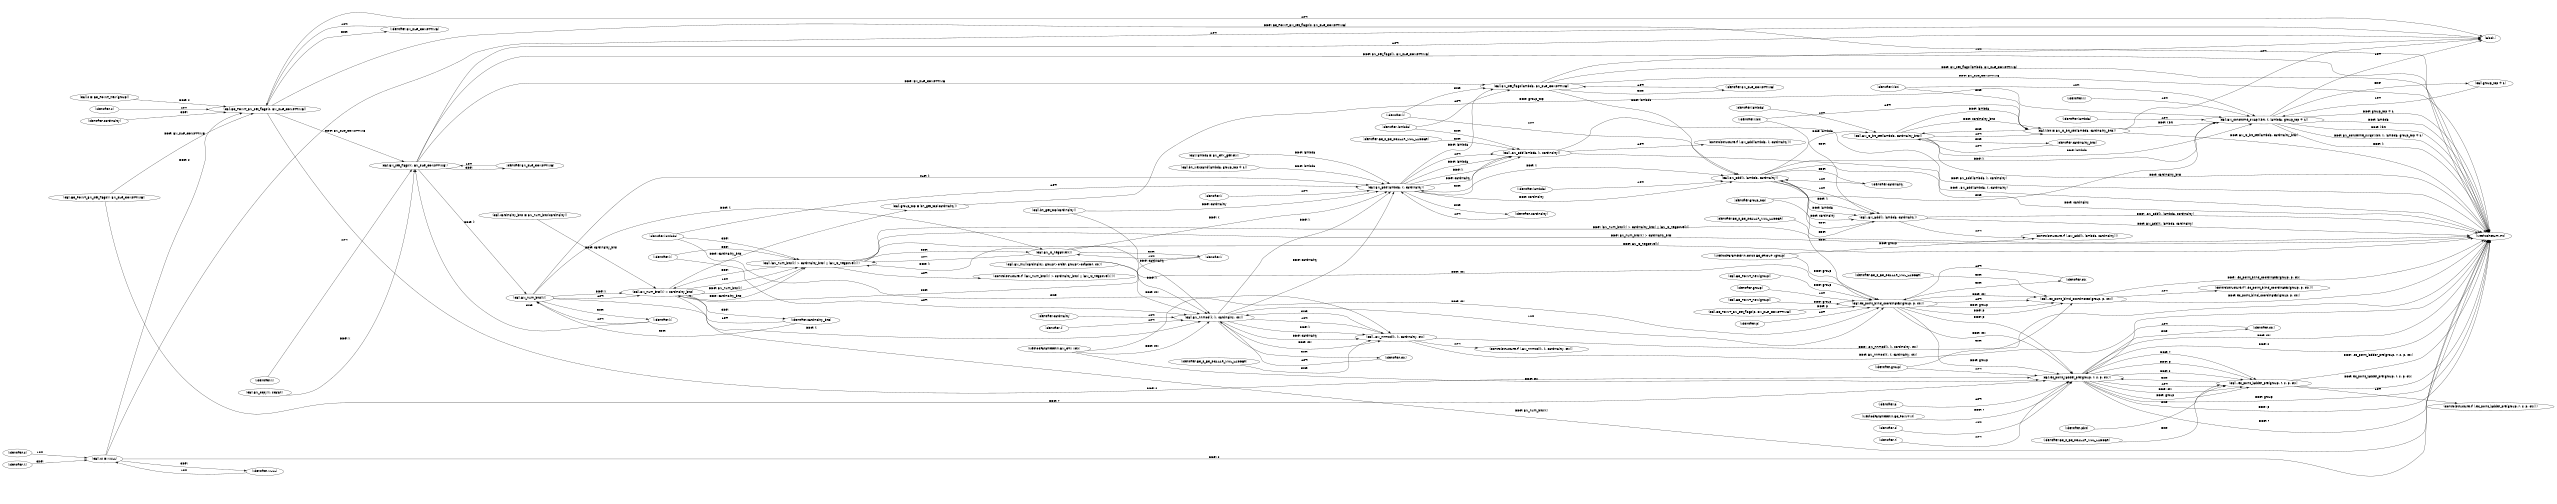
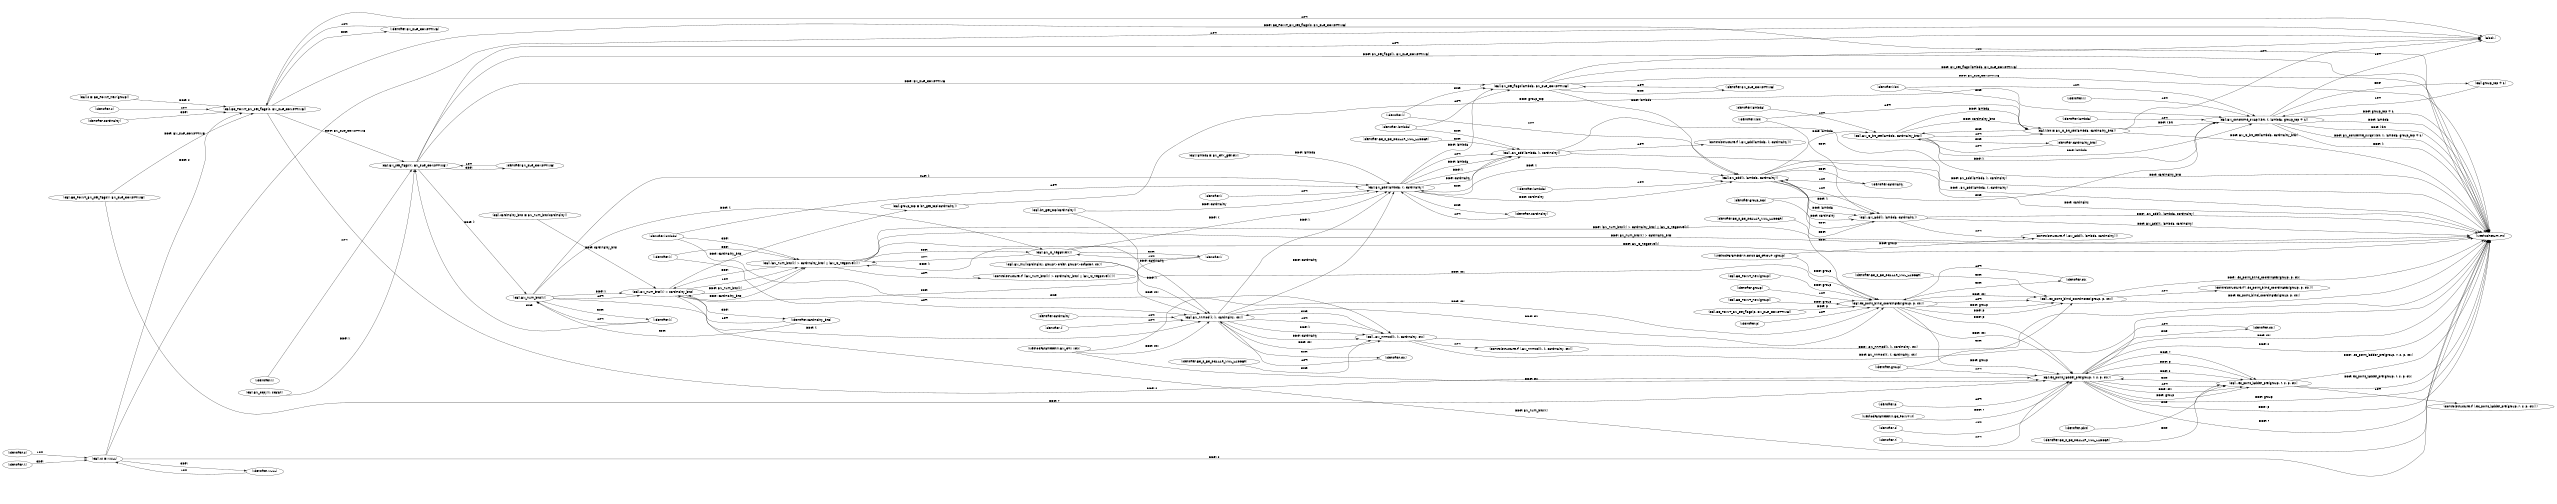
node "(Call,bn_wexpand(lambda, group_top + 1))": removed
edge "(Call,BN_nnmod(k, k, cardinality, ctx))" -> "(Call,ec_point_blind_coordinates(group, p, ctx))": label "AST: " -> "DDG: ctx"
